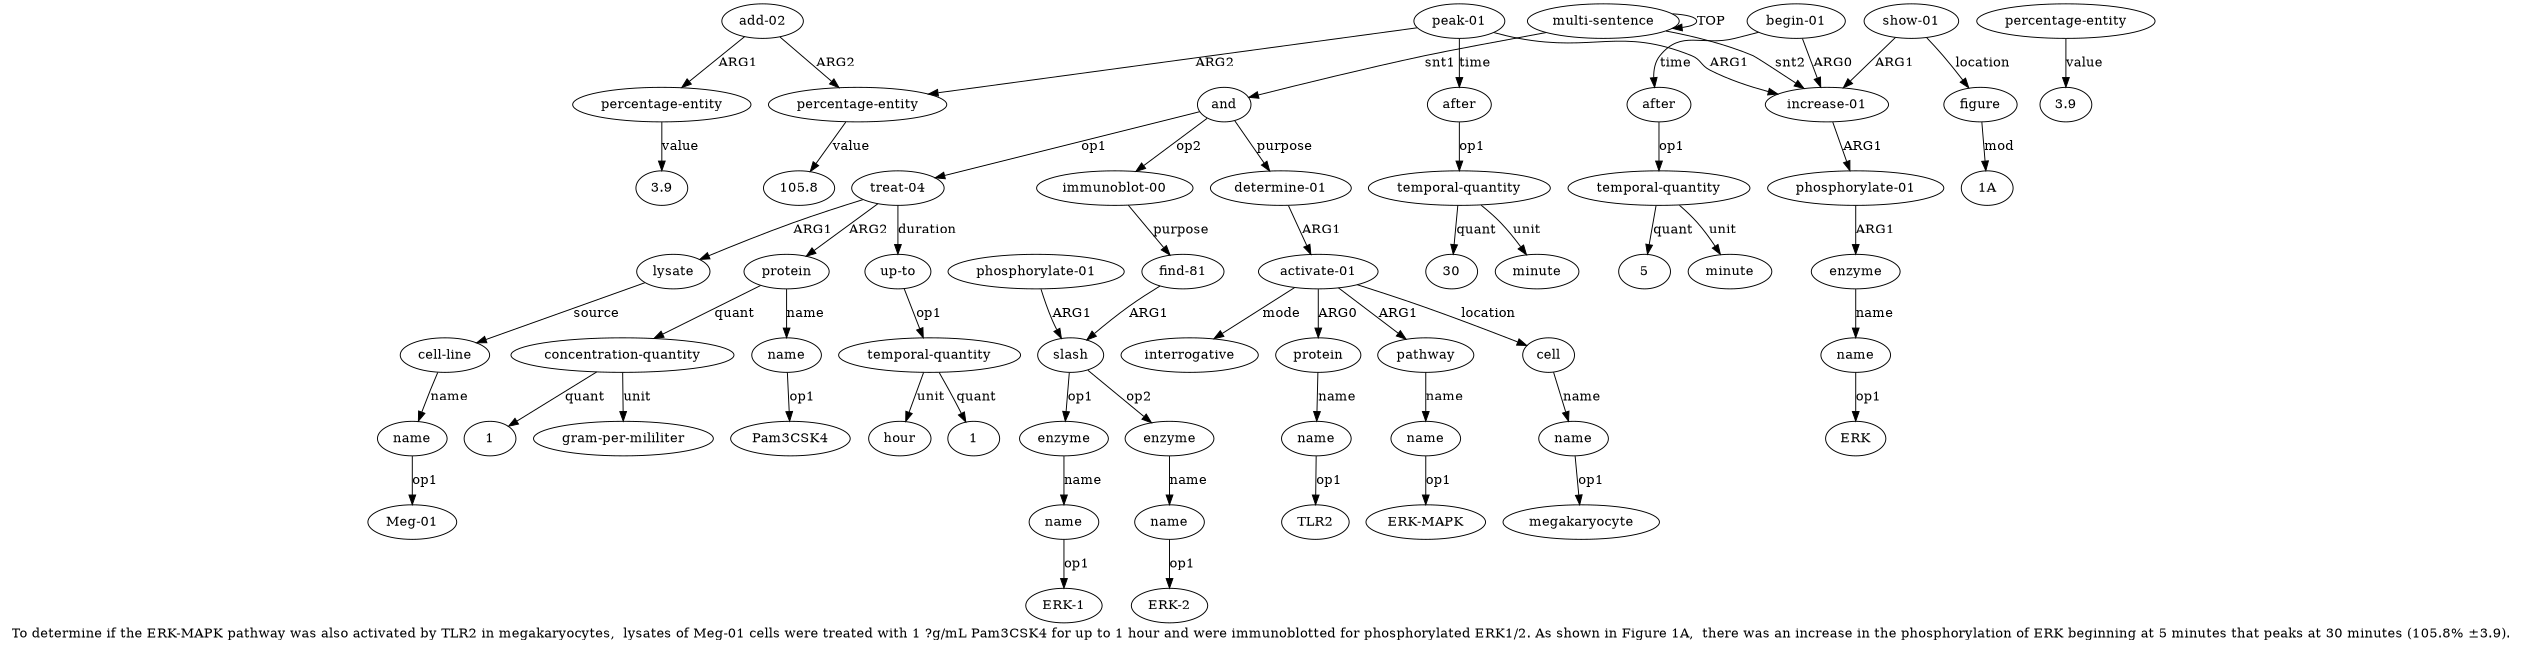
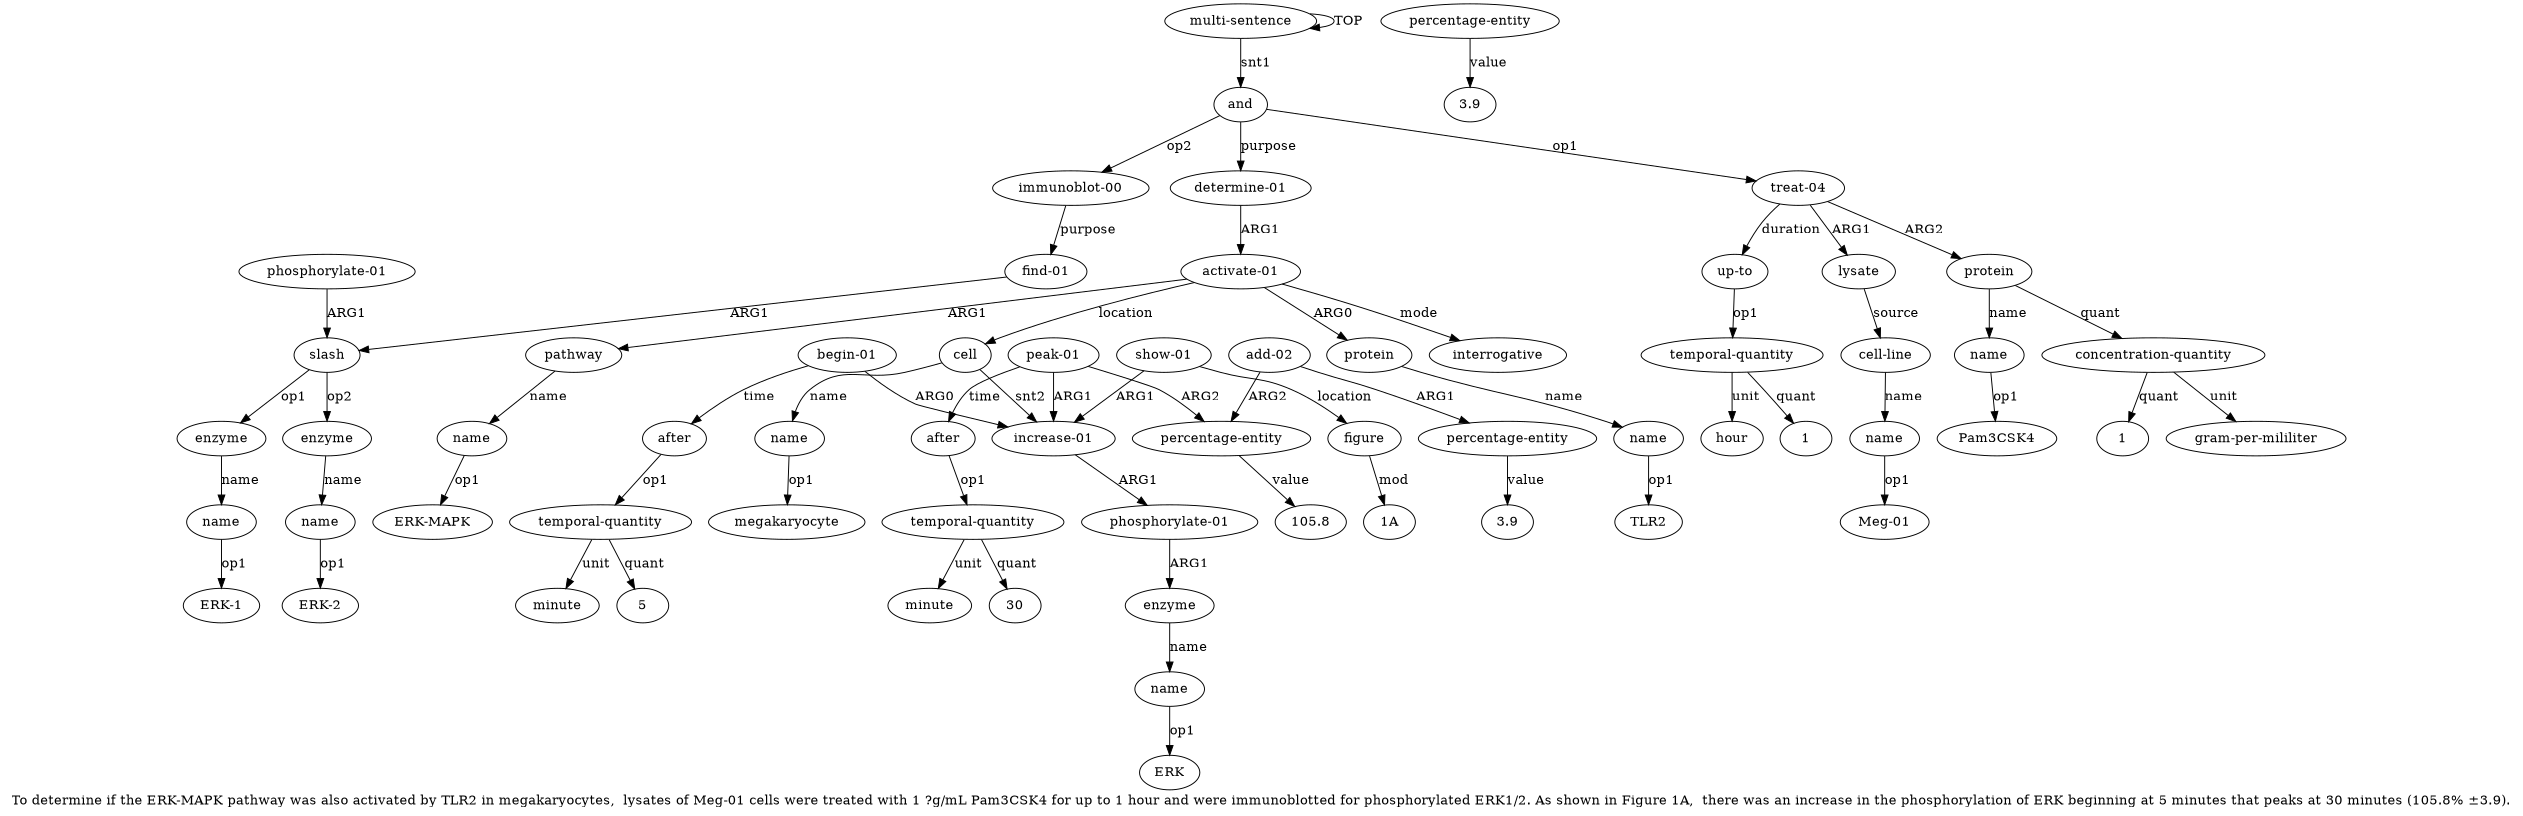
edge "multi-sentence" -> "increase-01": now "cell" -> "increase-01"
node "find-81": label "find-81" -> "find-01"
